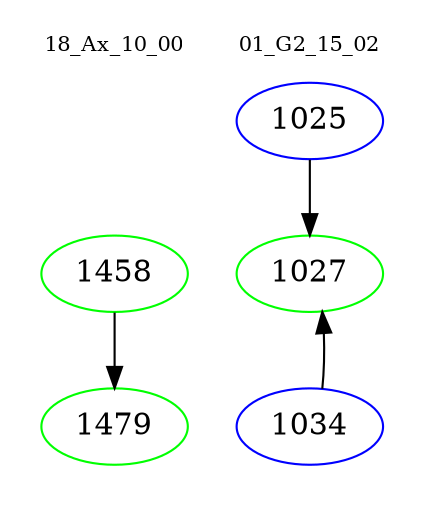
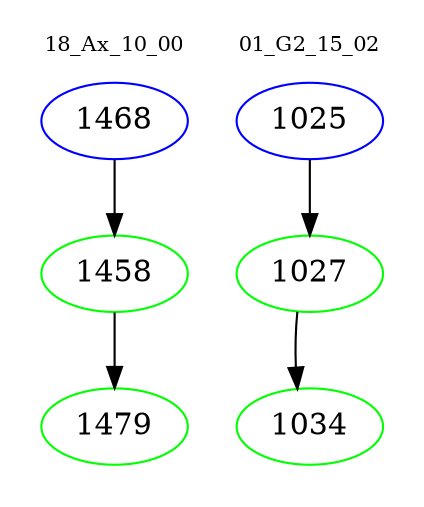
node "1468": added
edge "1034" -> "1027": reversed
node "1034": color blue -> green
